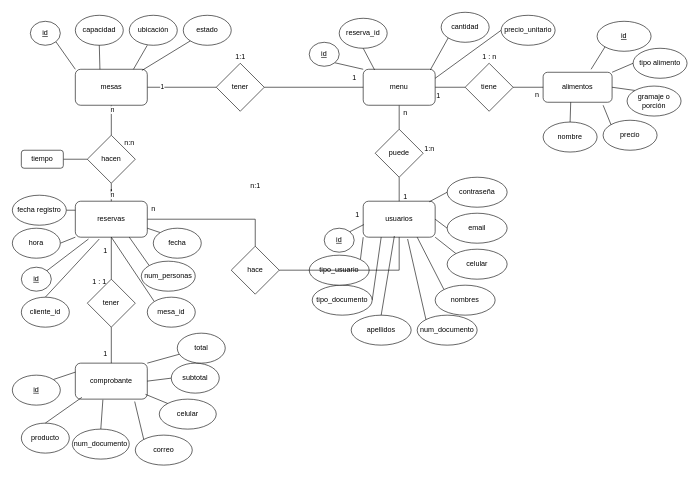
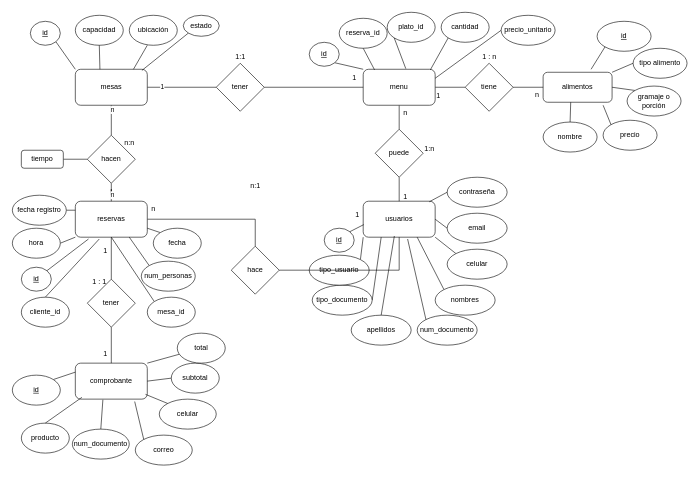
node "plato_id": added
node "estado": size 48x30 -> 36x21
edge "plato_id" -- "menu": added
